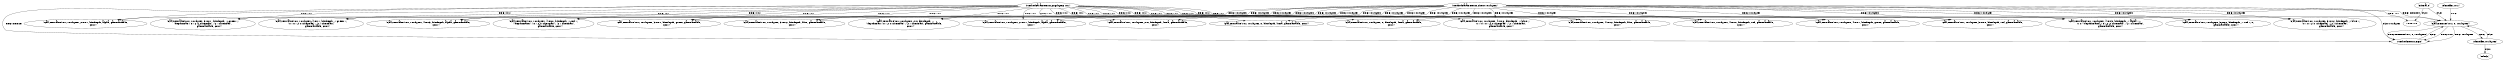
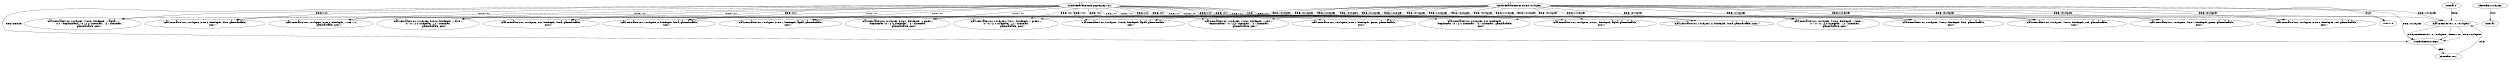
edge "(MethodParameterIn,size_t rowbytes)" -> "1000118": label "CFG: row" -> "AST: "
edge "(MethodParameterIn,size_t rowbytes)" -> "(Call,memset(row, 0, rowbytes))": label "DDG: memset" -> "DDG: rowbytes"
edge "(Literal,0)" -> "(Call,memset(row, 0, rowbytes))": label "AST: " -> "DDG: "
edge "(Identifier,row)" -> "(Call,memset(row, 0, rowbytes))": label "DDG: " -> "AST: "
edge "(Literal,0)" -> "1000118": now "(MethodParameterIn,png_bytep row)" -> "1000118"
edge "(MethodParameterIn,size_t rowbytes)" -> "(MethodReturn,RET)": label "AST: rowbytes" -> "DDG: rowbytes"
edge "(Identifier,rowbytes)" -> "(Call,memset(row, 0, rowbytes))": removed, label "AST:"
edge "(Call,memset(row, 0, rowbytes))" -> "(Identifier,rowbytes)": removed, label "CFG:"
edge "(MethodReturn,RET)" -> "(Call,memset(row, 0, rowbytes))": now "(MethodReturn,RET)" -> "(Identifier,row)"
node "(Block,)": label "(Block,)" -> "(Literal,)"
